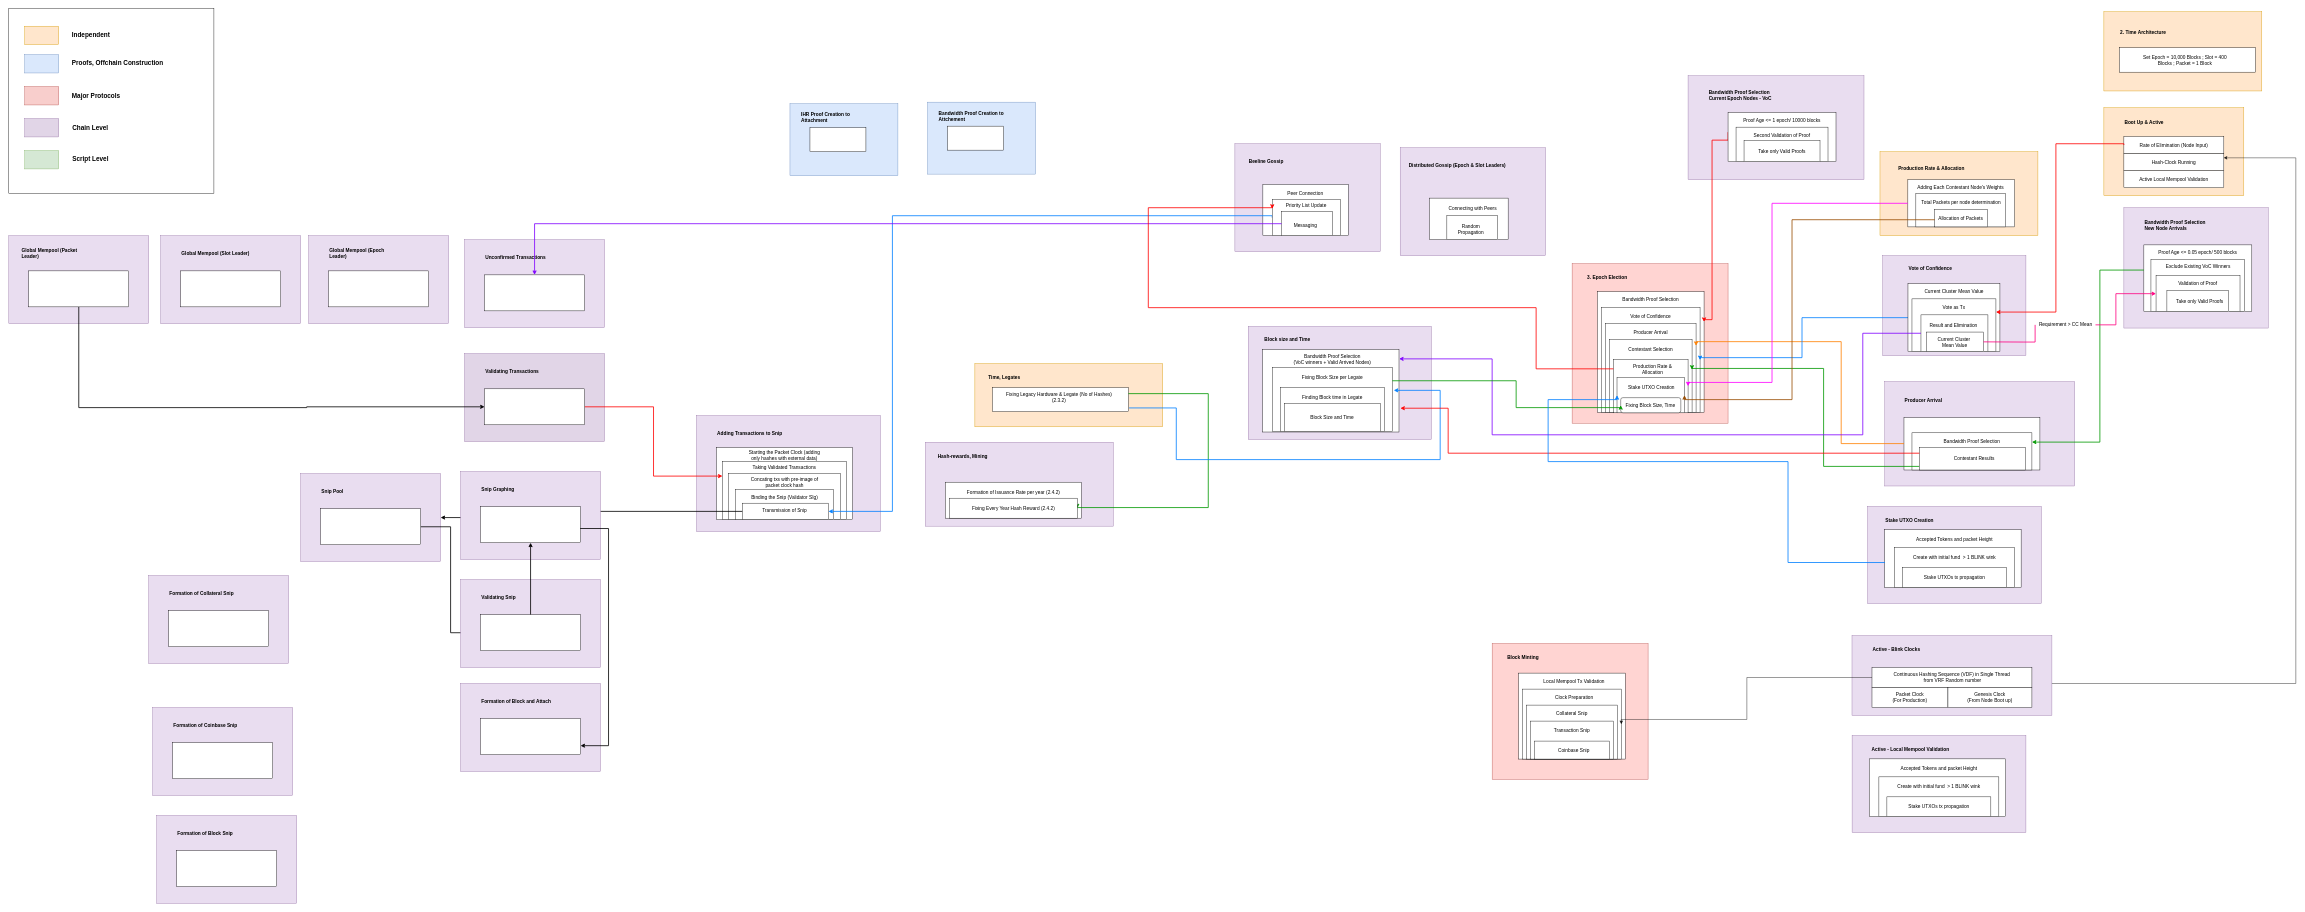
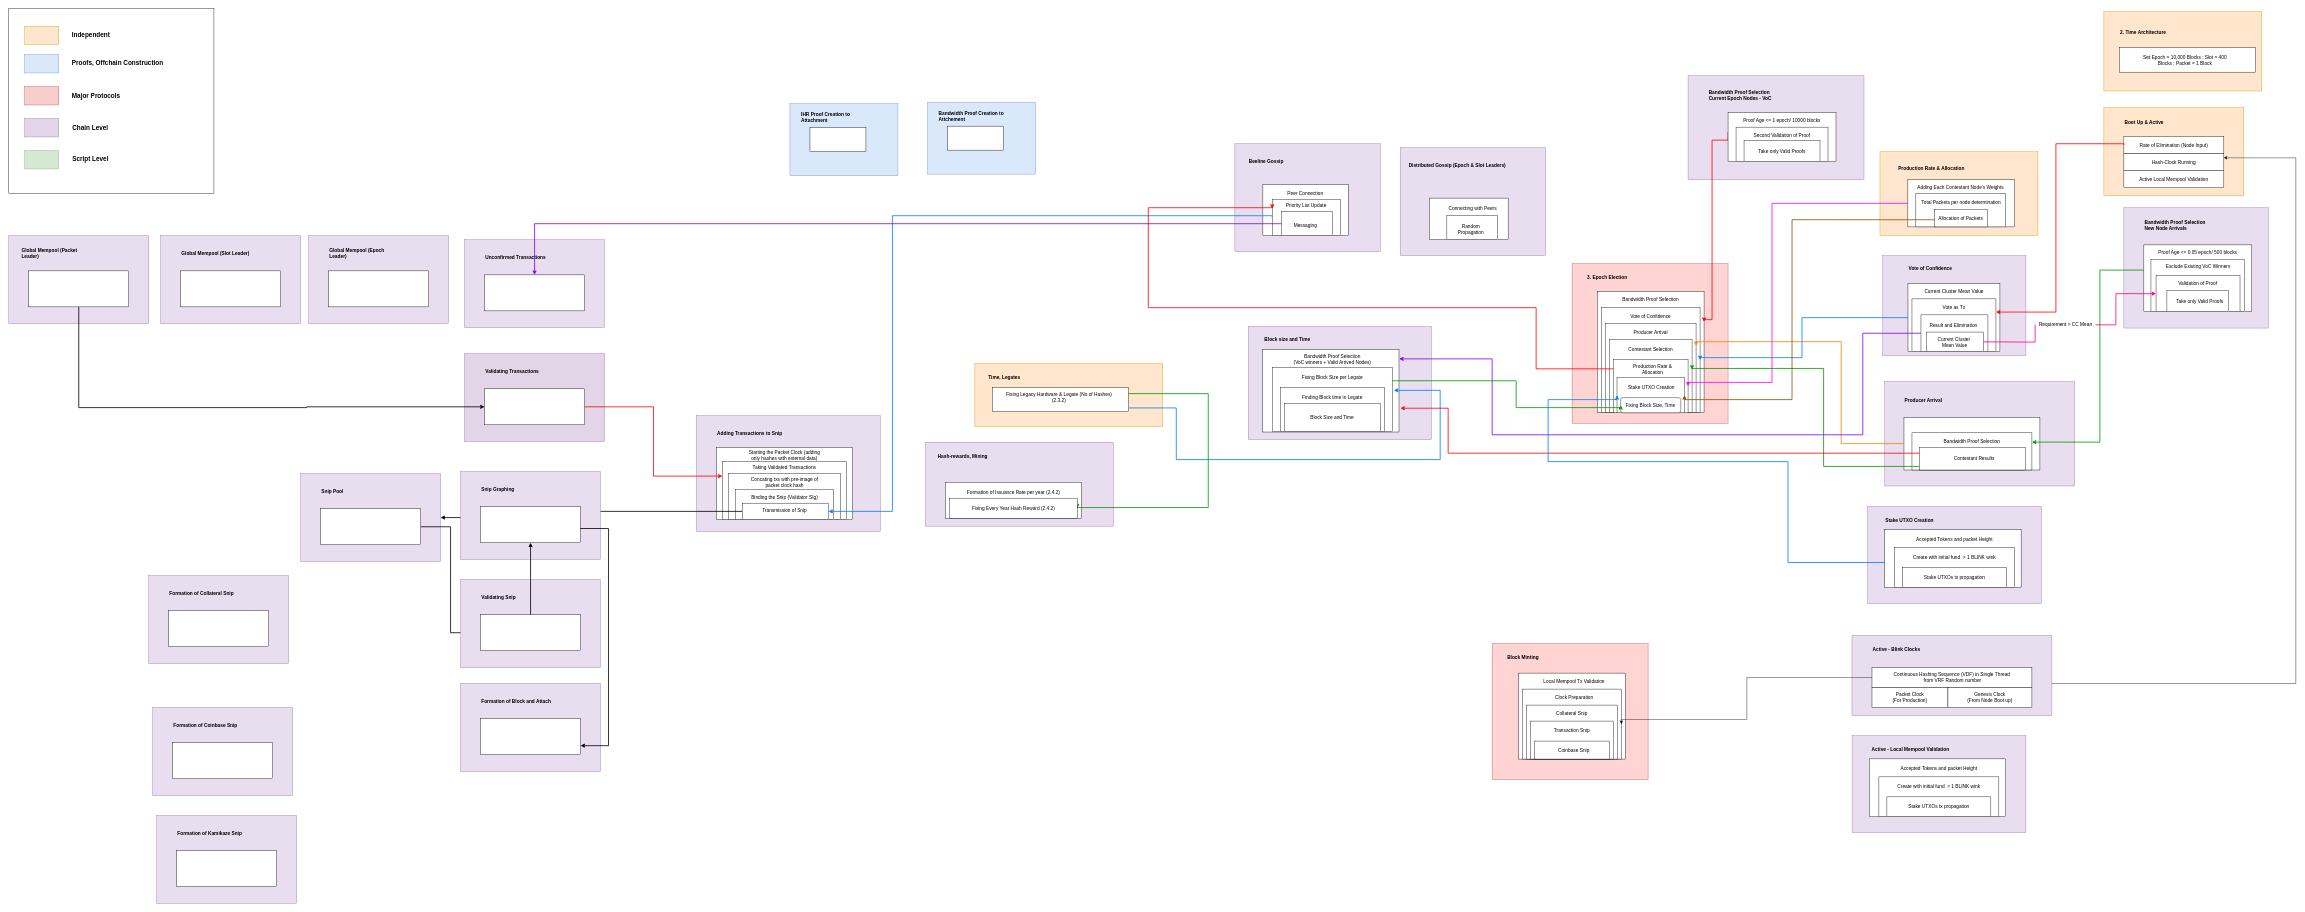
node "Formation of Block Snip": label "Formation of Block Snip" -> "Formation of Kamikaze Snip"
